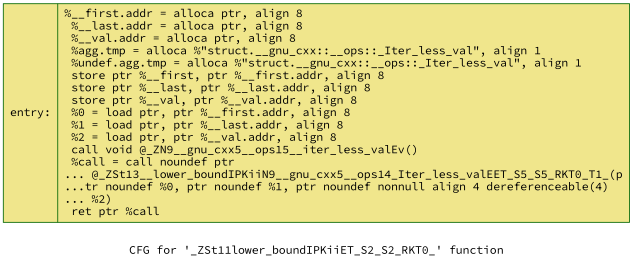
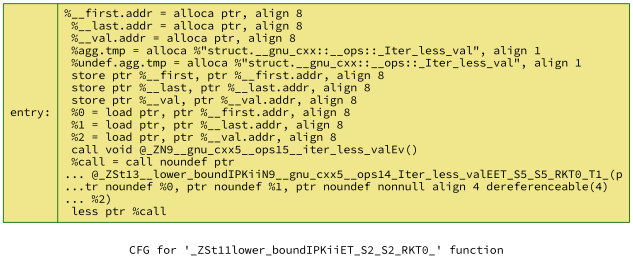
node "entry:": text "ret ptr %call" -> "less ptr %call"
